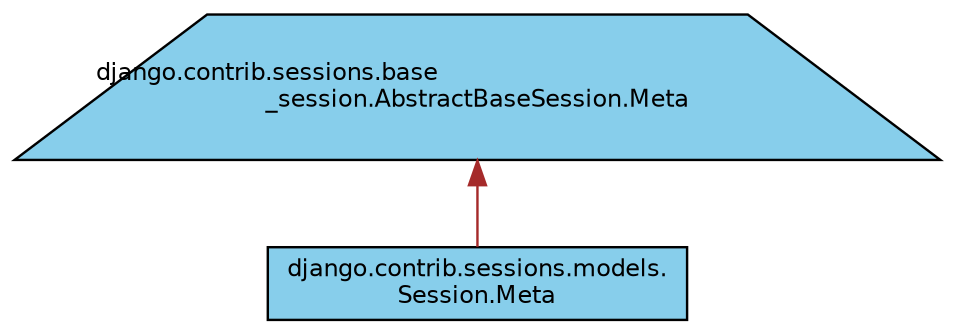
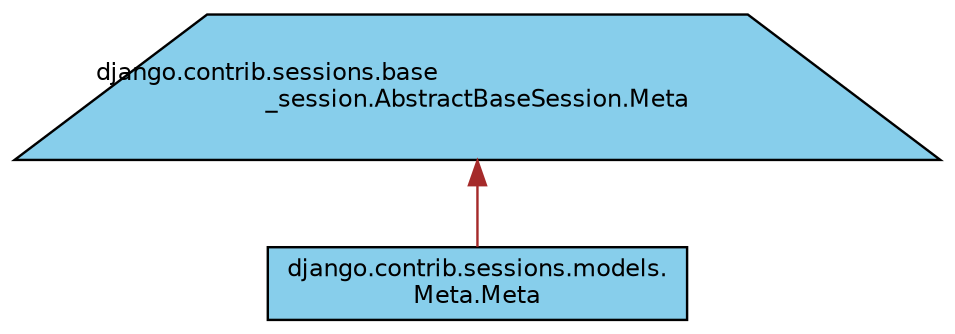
node "django.contrib.sessions.models. Session.Meta": label "django.contrib.sessions.models. Session.Meta" -> "django.contrib.sessions.models. Meta.Meta"
